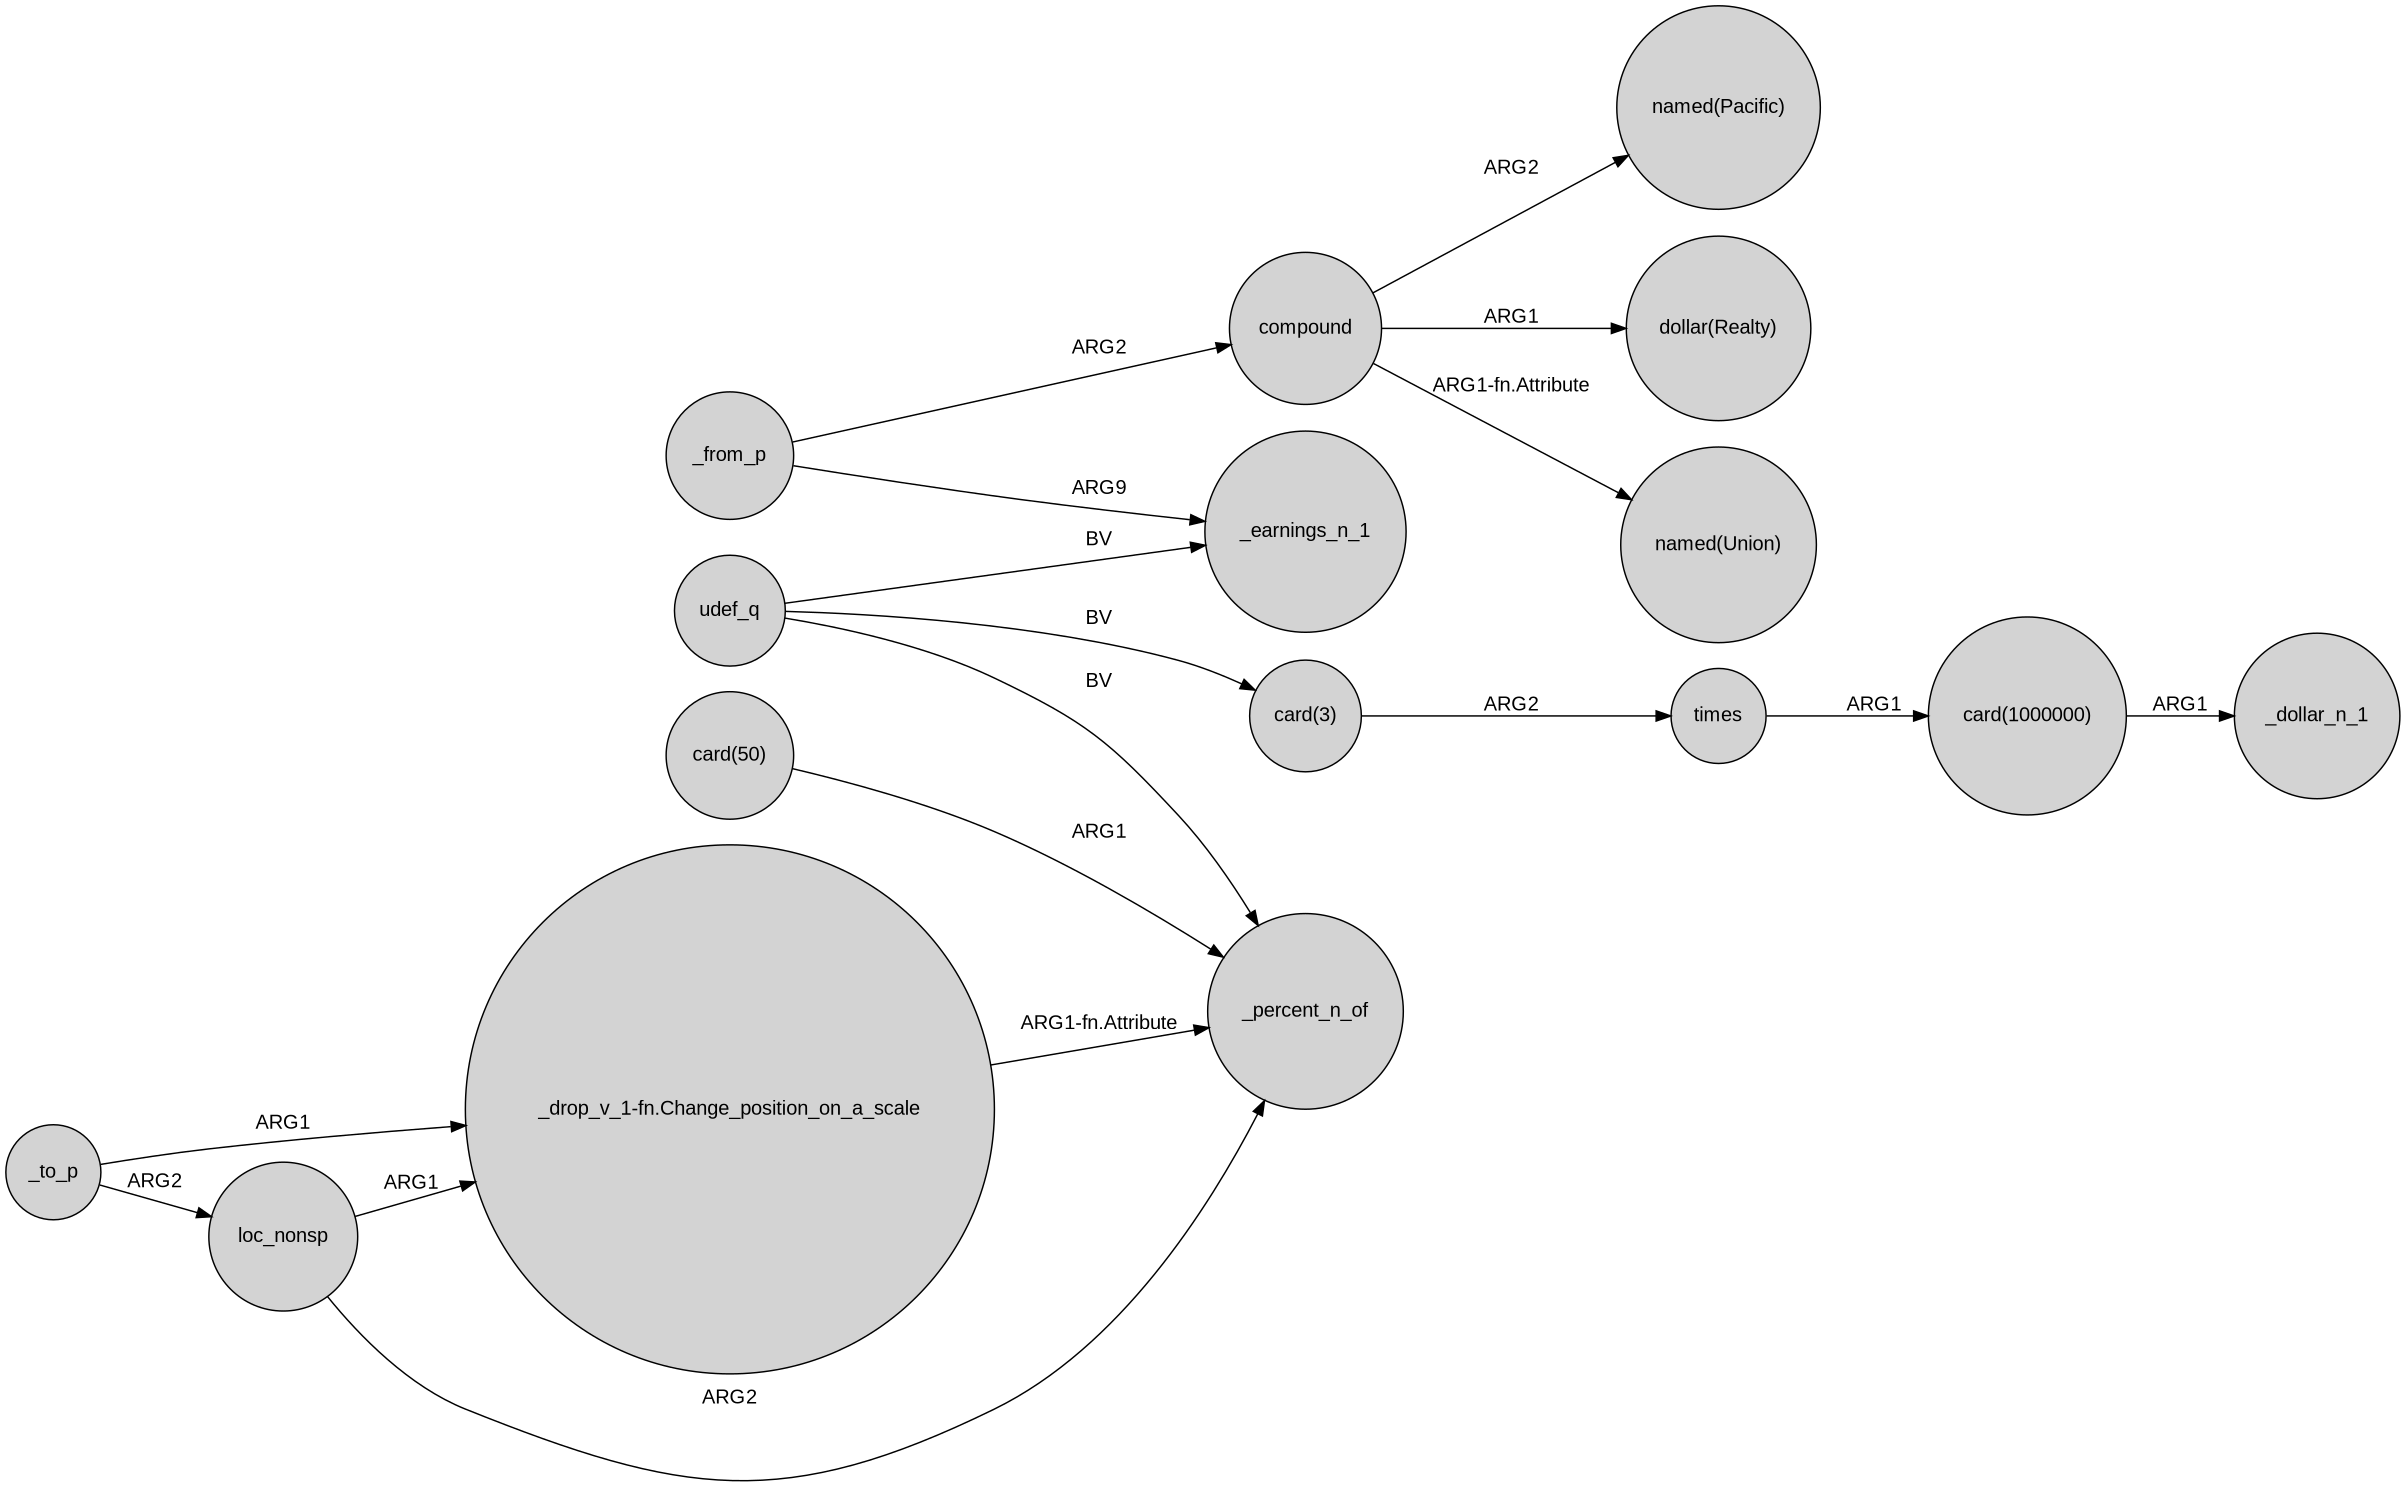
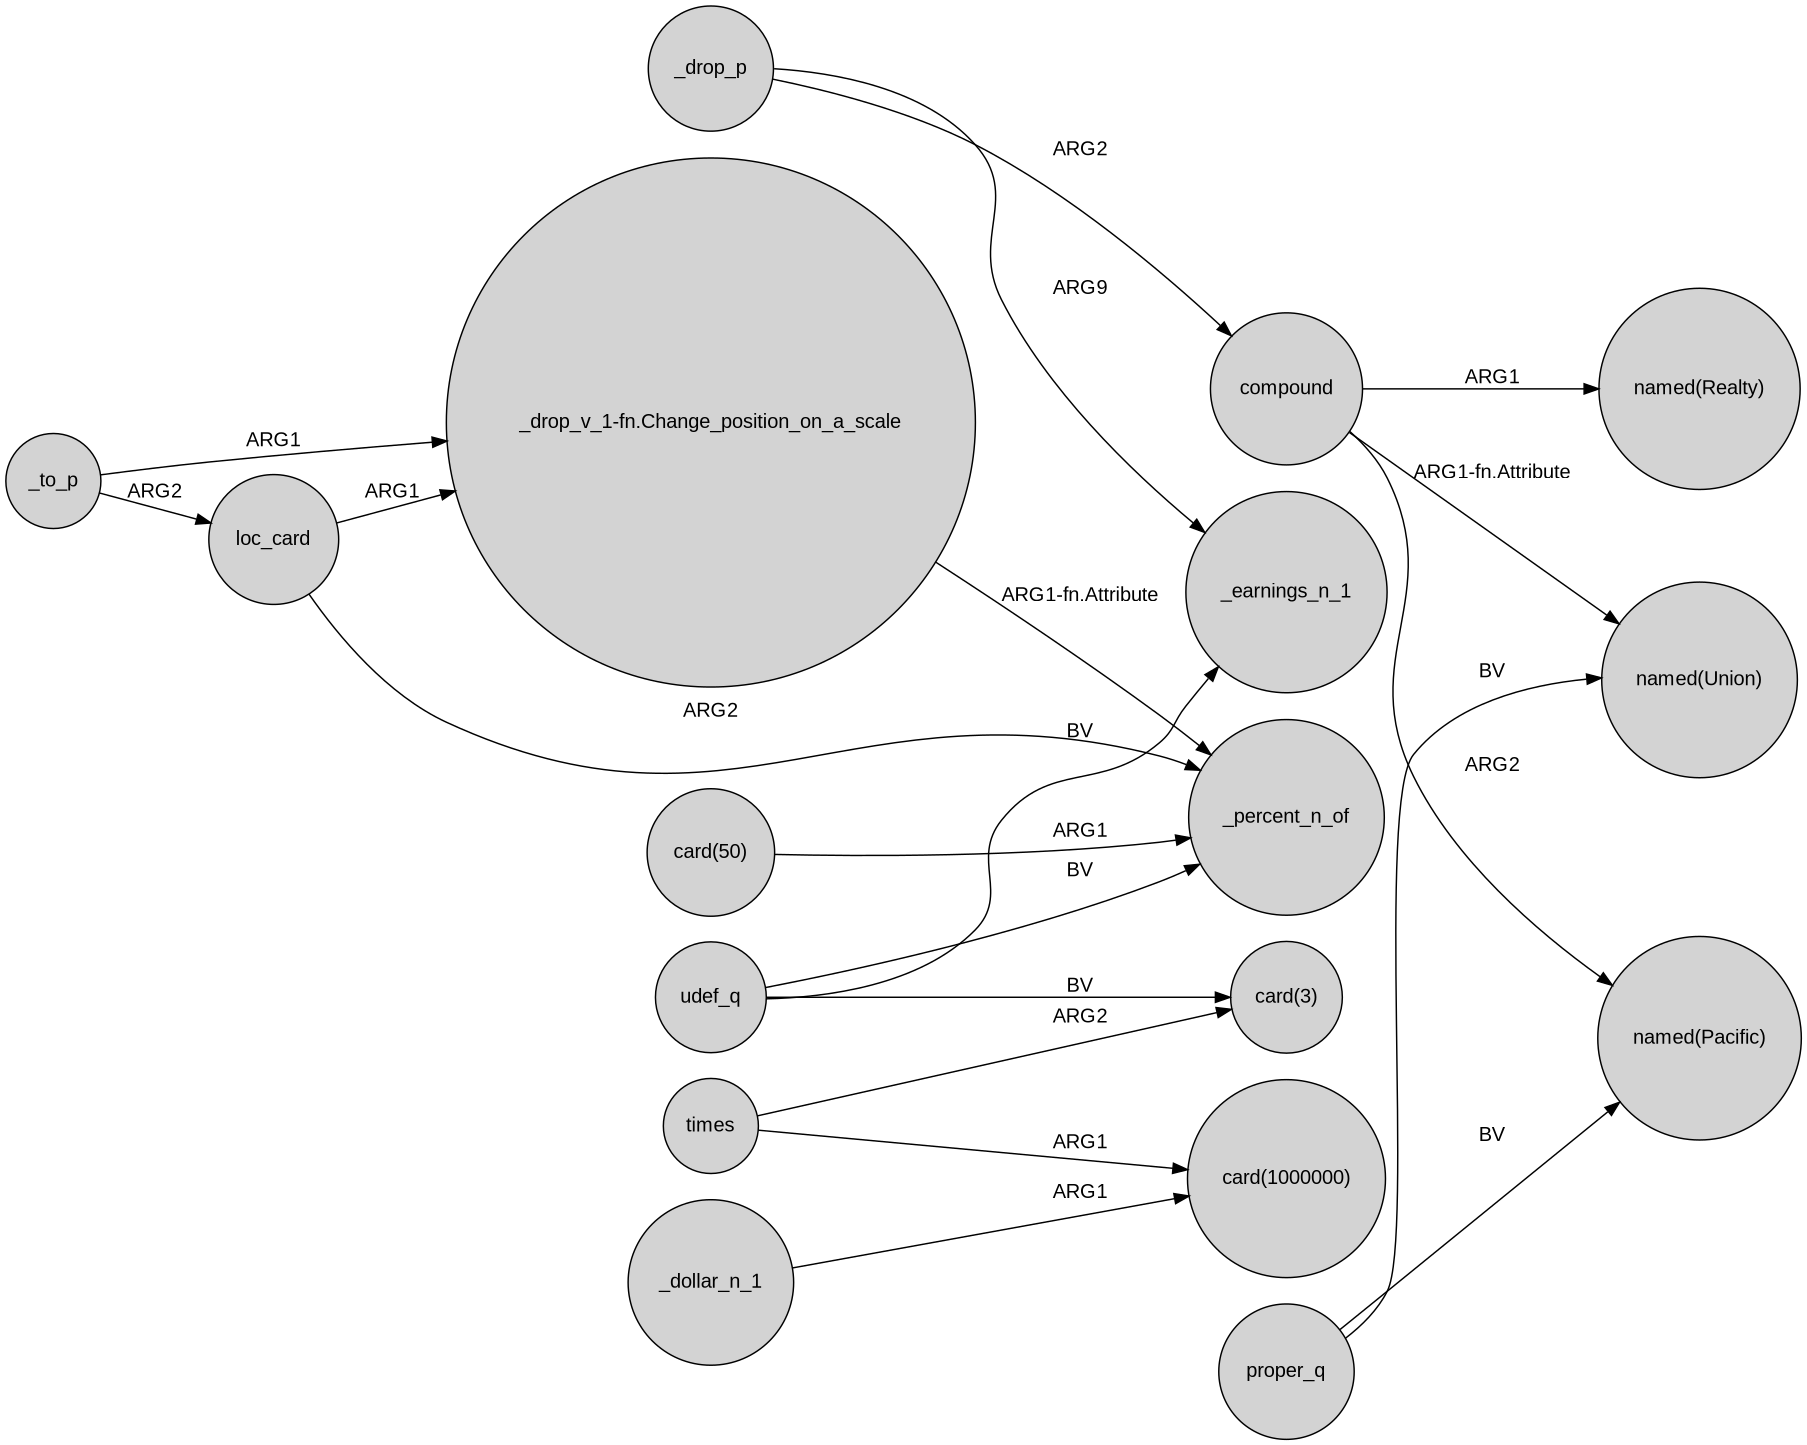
node "dollar(Realty)": label "dollar(Realty)" -> "named(Realty)"
node "_from_p": label "_from_p" -> "_drop_p"
edge "card(3)" -> "times": reversed
edge "card(1000000)" -> "_dollar_n_1": reversed
node "loc_nonsp": label "loc_nonsp" -> "loc_card"
node "proper_q": added
